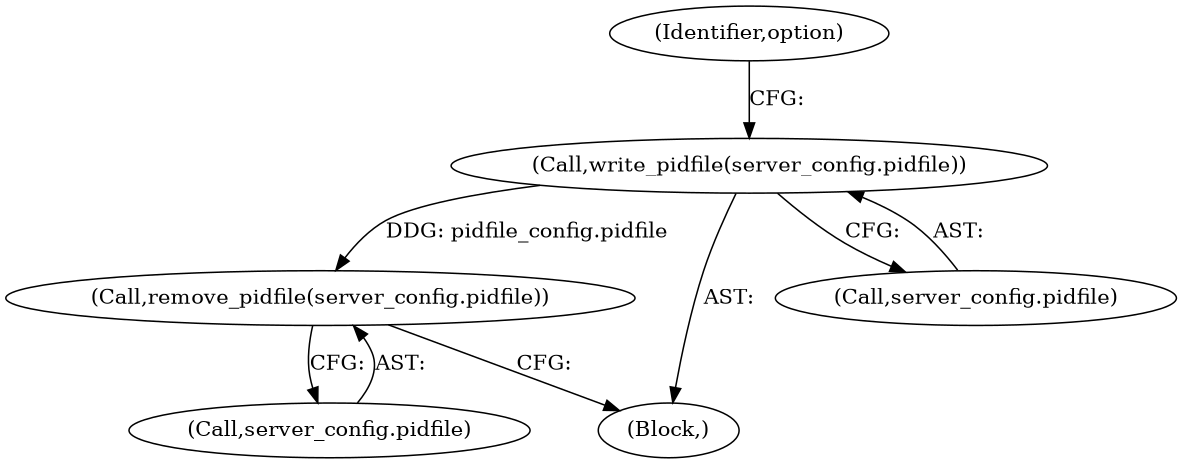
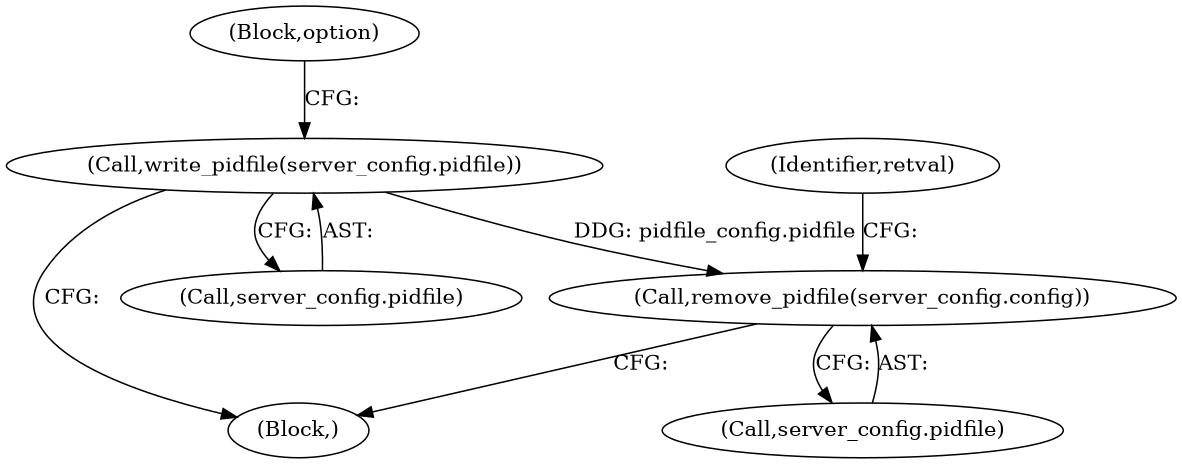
node "(Identifier,option)": label "(Identifier,option)" -> "(Block,option)"
node "(Identifier,retval)": added
node "(Call,remove_pidfile(server_config.pidfile))": label "(Call,remove_pidfile(server_config.pidfile))" -> "(Call,remove_pidfile(server_config.config))"
edge "(Call,write_pidfile(server_config.pidfile))" -> "(Block,)": label "AST: " -> "CFG: "
